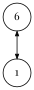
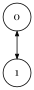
node "6": label "6" -> "0"
